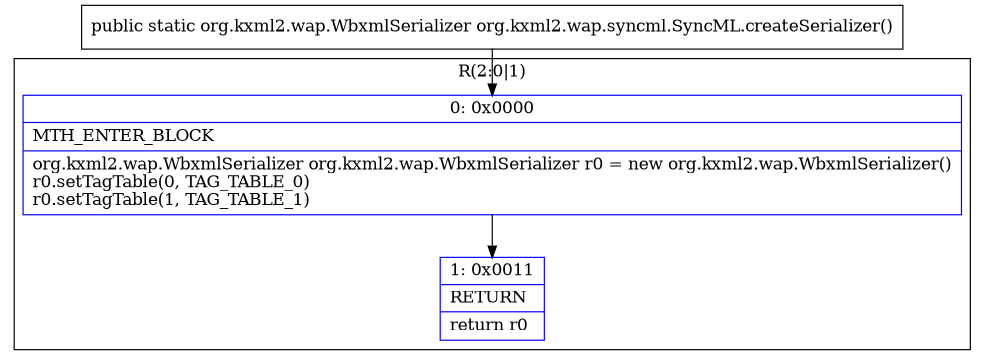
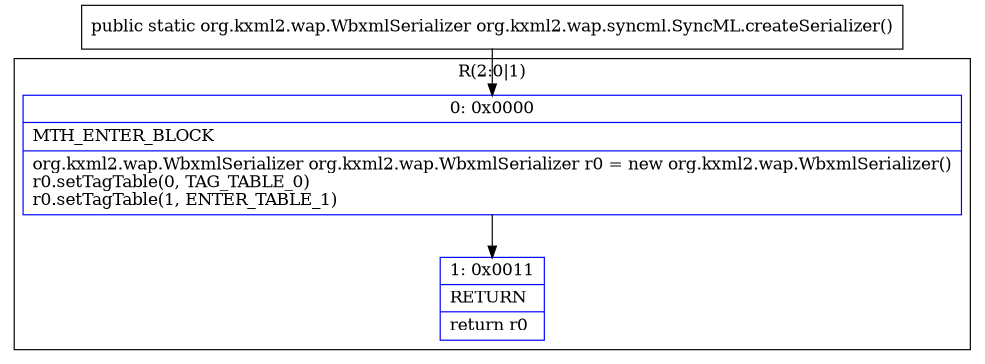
node "0: 0x0000": text "r0.setTagTable(1, TAG_TABLE_1)" -> "r0.setTagTable(1, ENTER_TABLE_1)"
